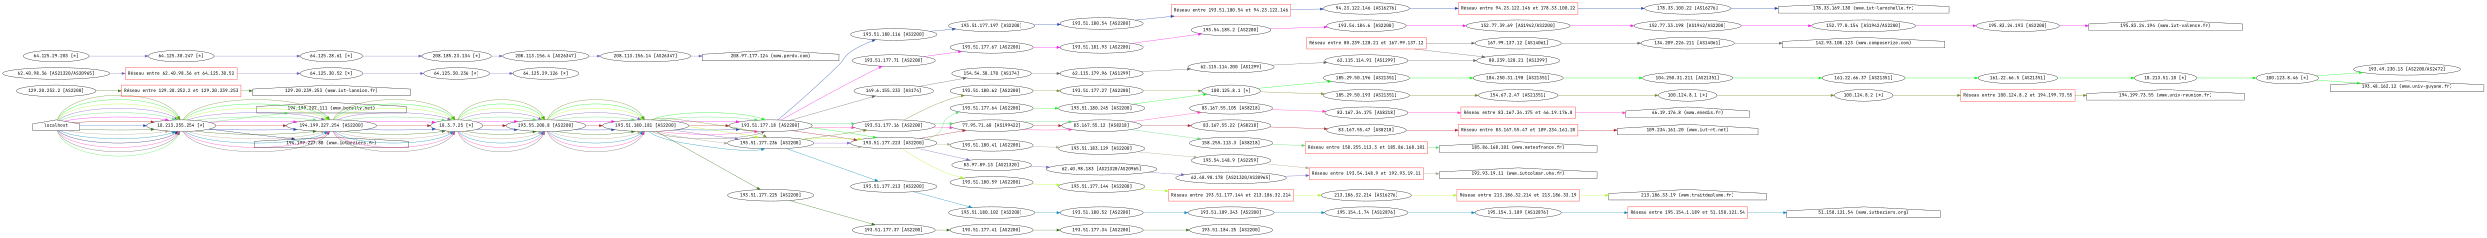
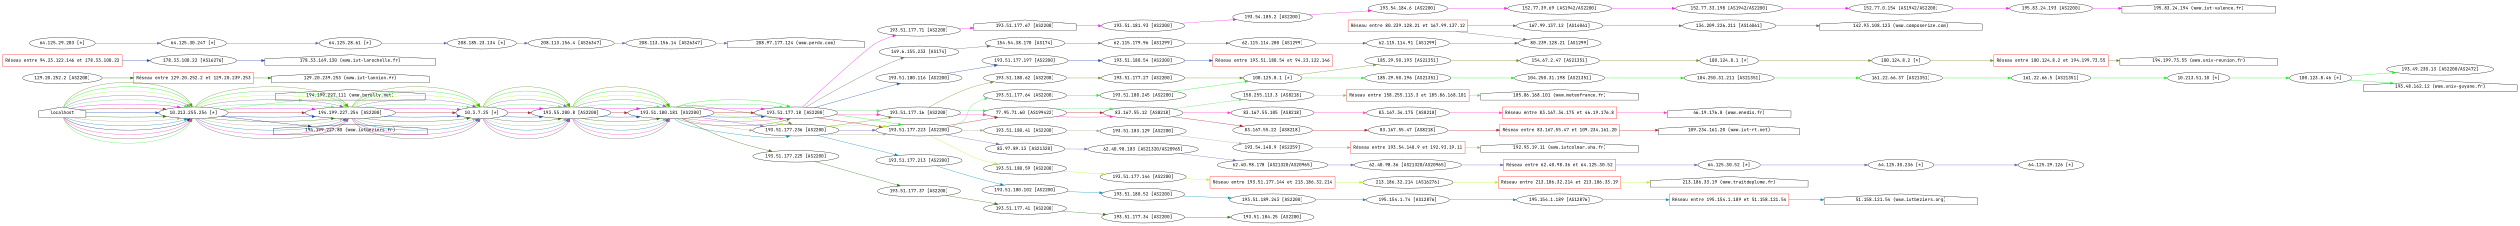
node "94.23.122.146 [AS16276]": removed
node "193.51.177.67 [AS2200]": shape ellipse -> house
edge "62.40.98.178 [AS21320/AS20965]" -> "Réseau entre 193.54.148.9 et 192.93.19.11": now "62.40.98.178 [AS21320/AS20965]" -> "62.40.98.36 [AS21320/AS20965]"
